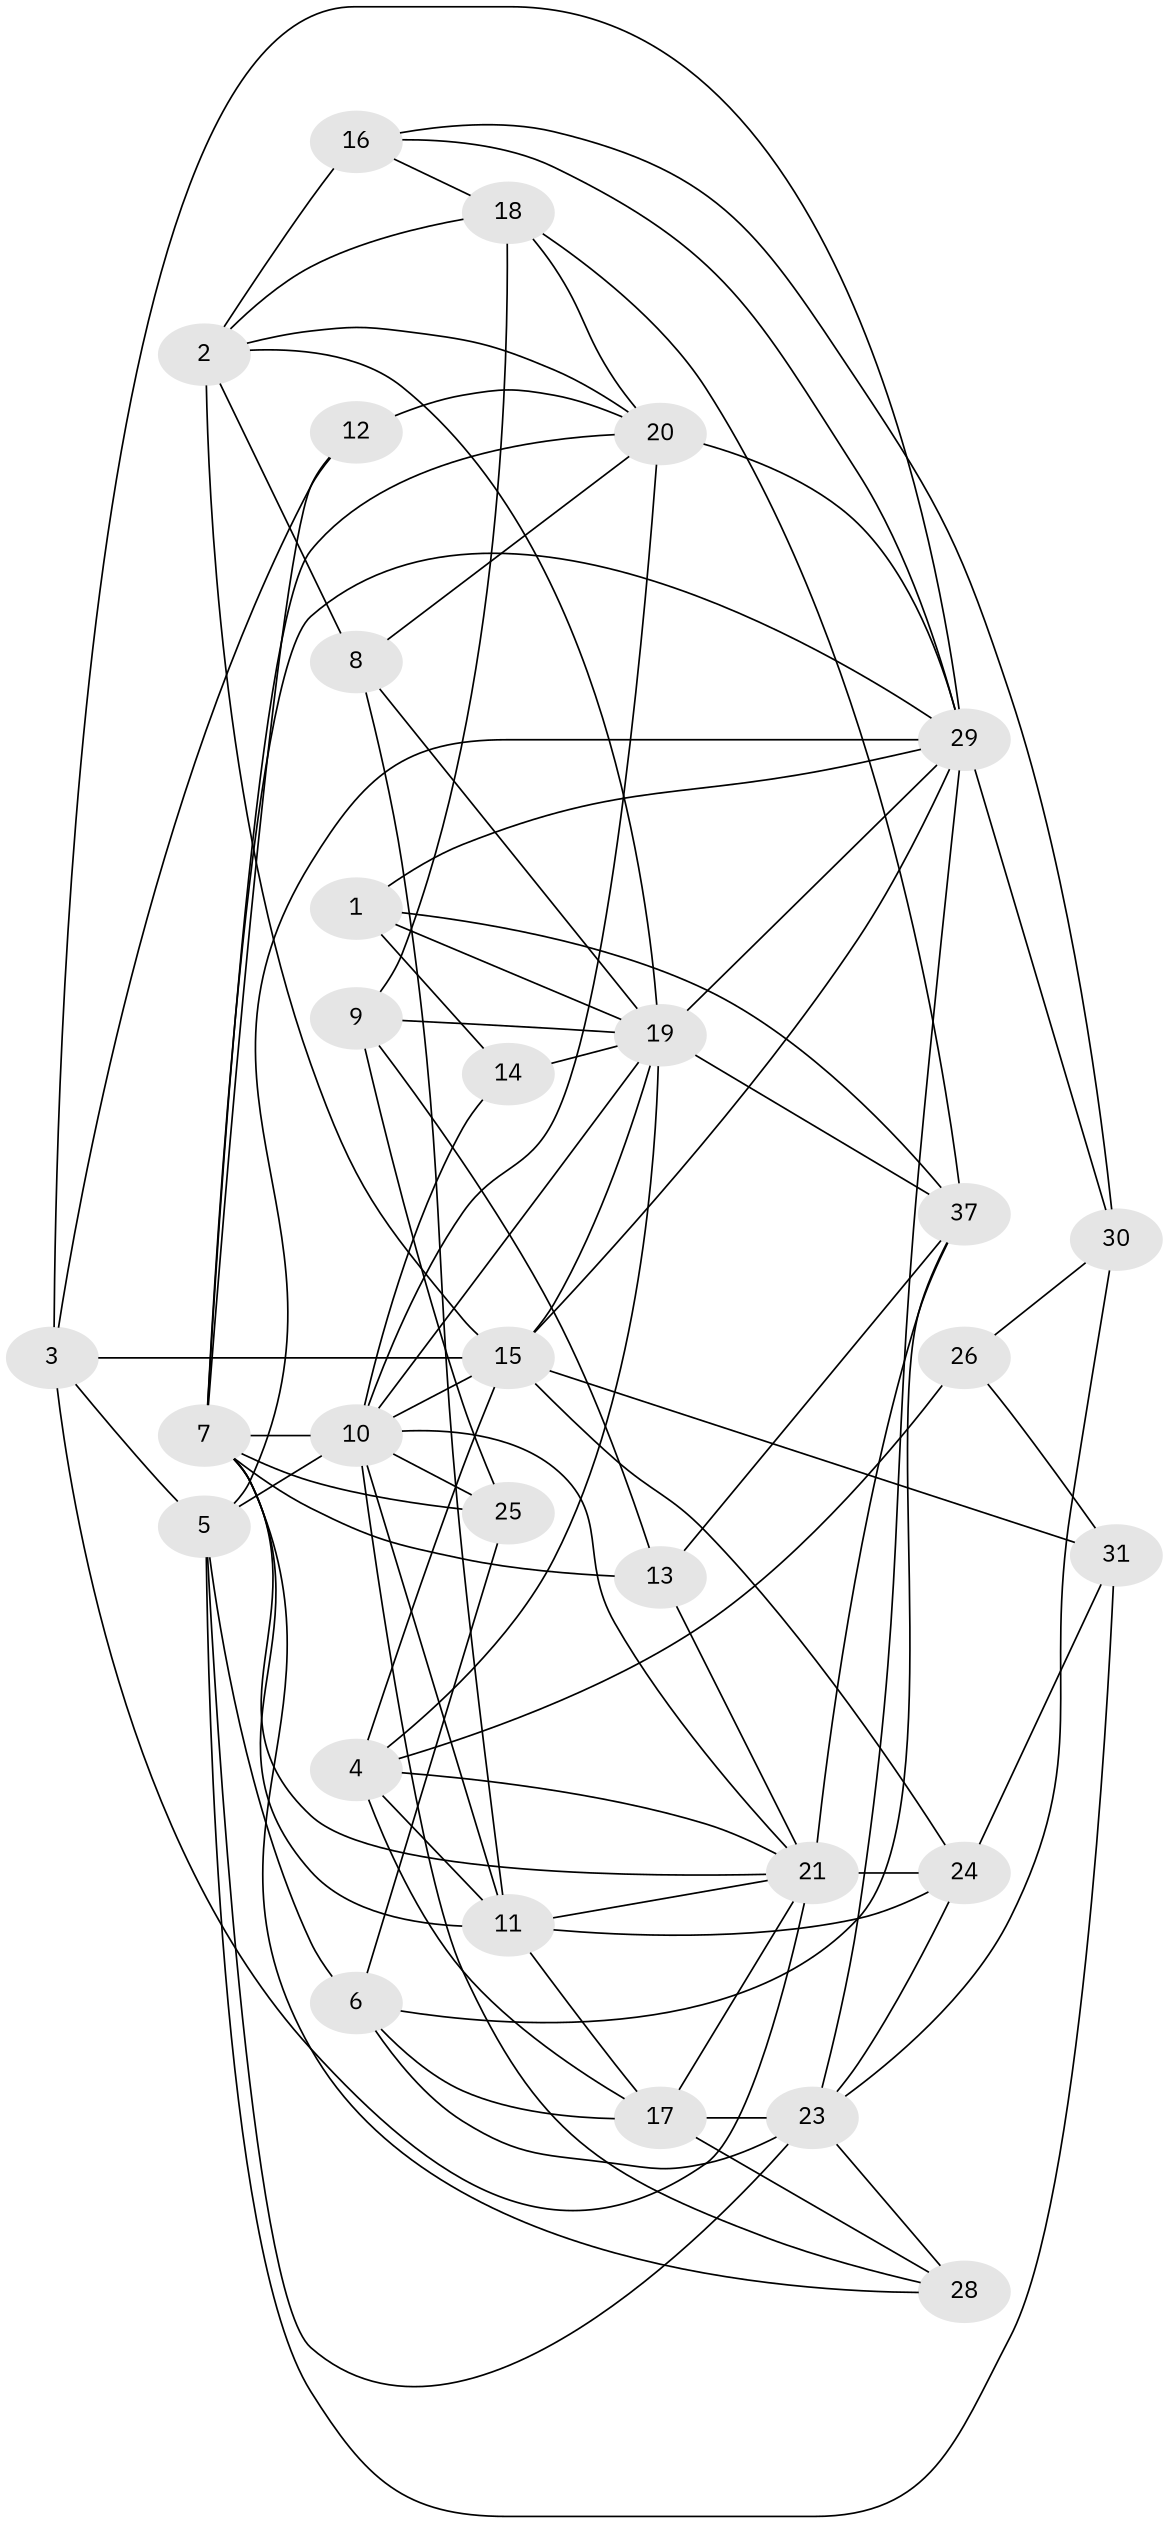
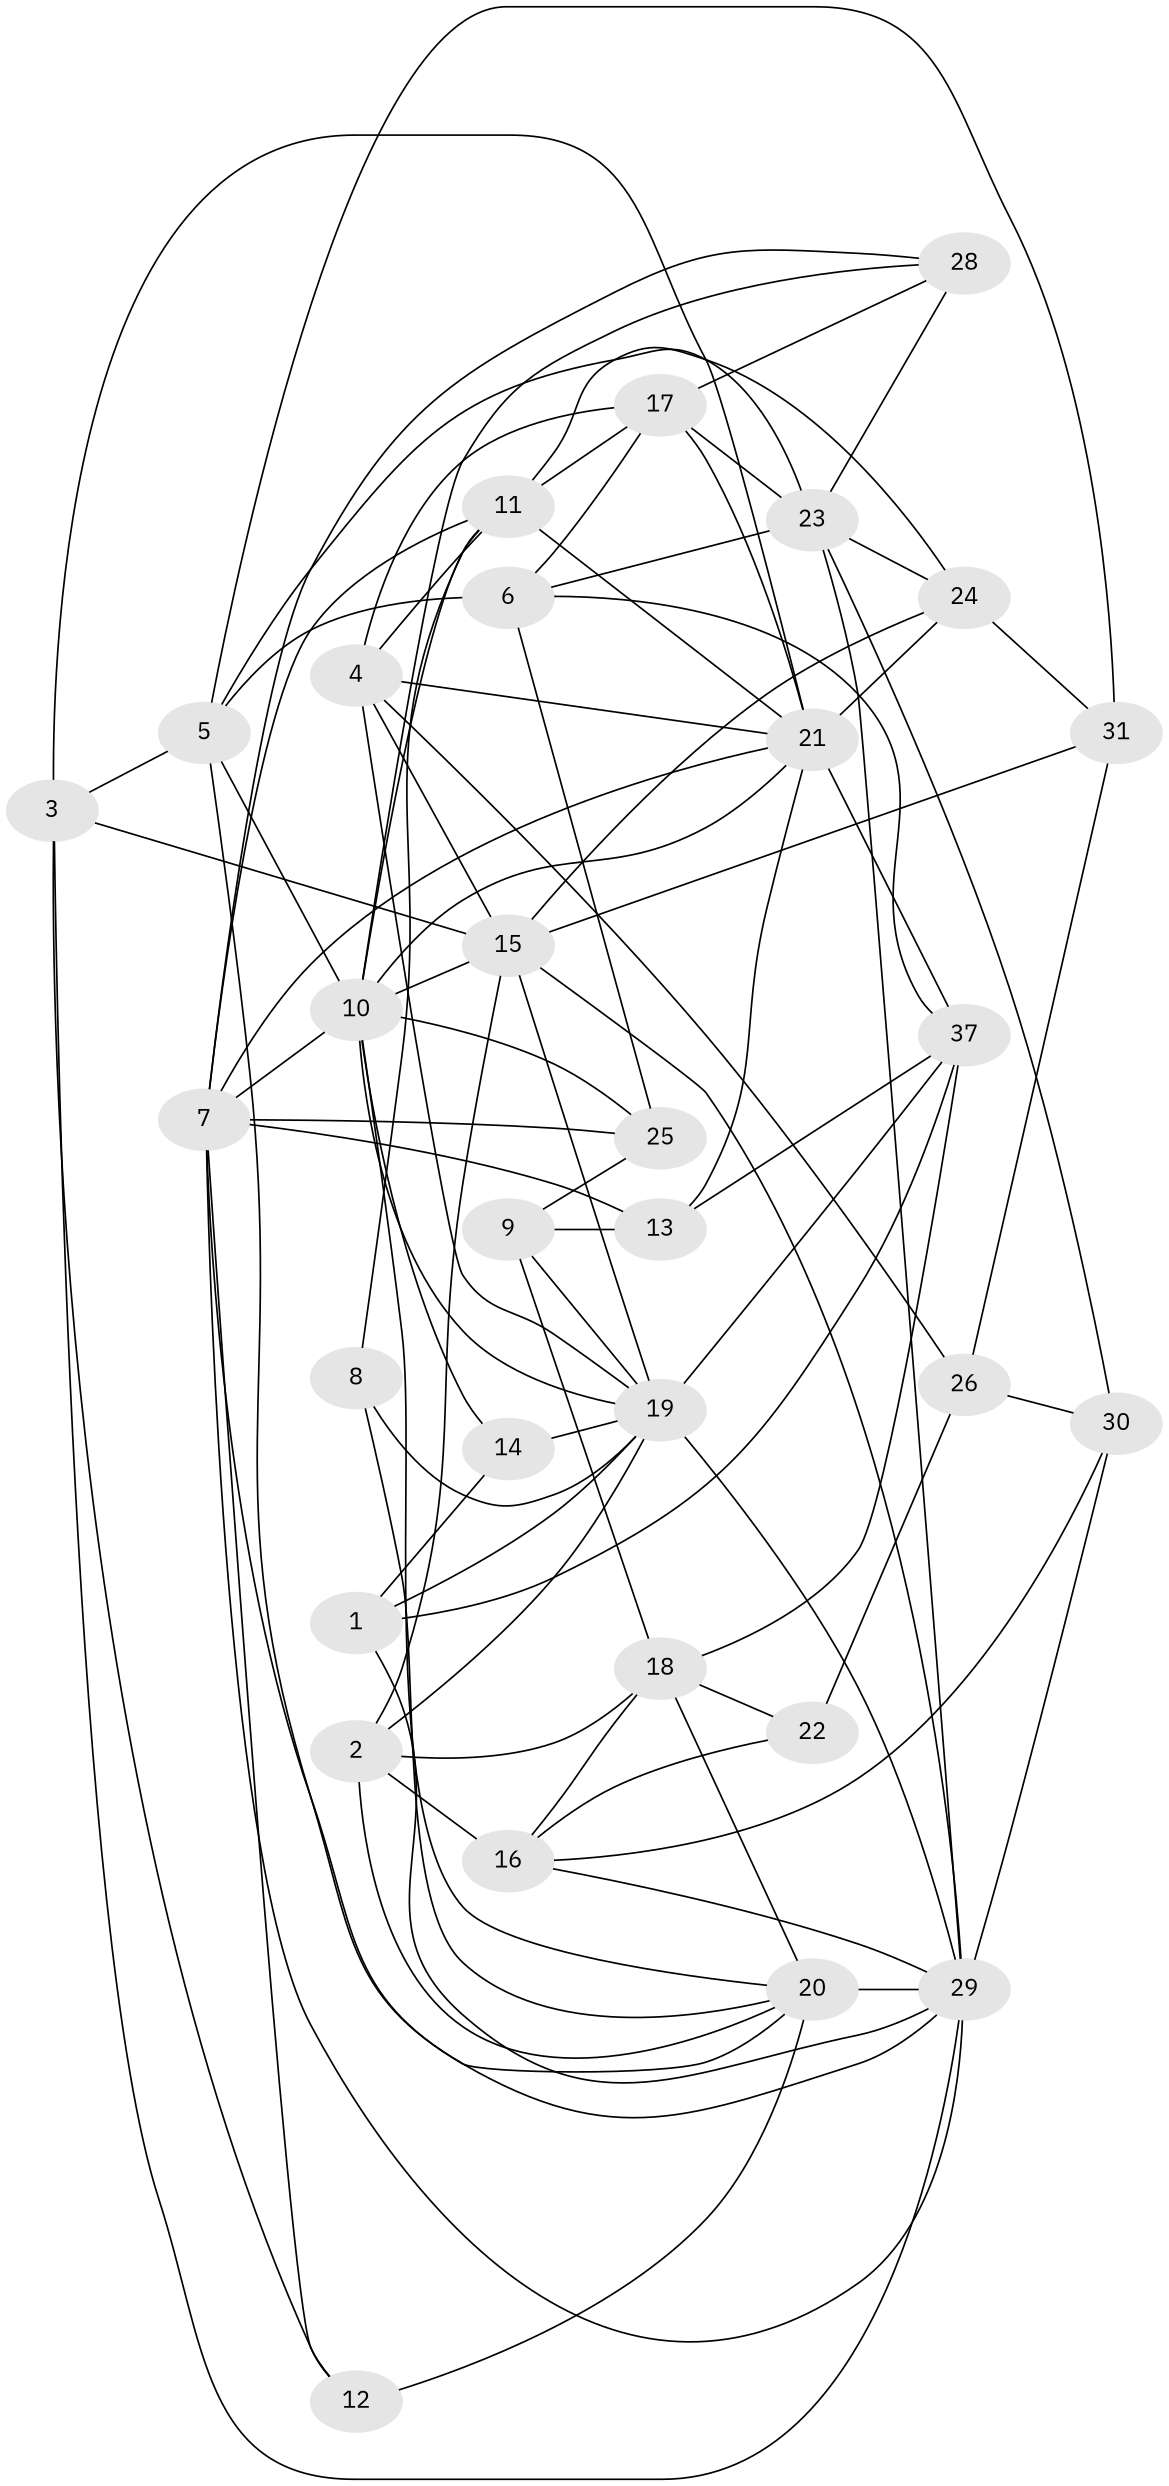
edge "2" -- "8": removed
node "22": added
